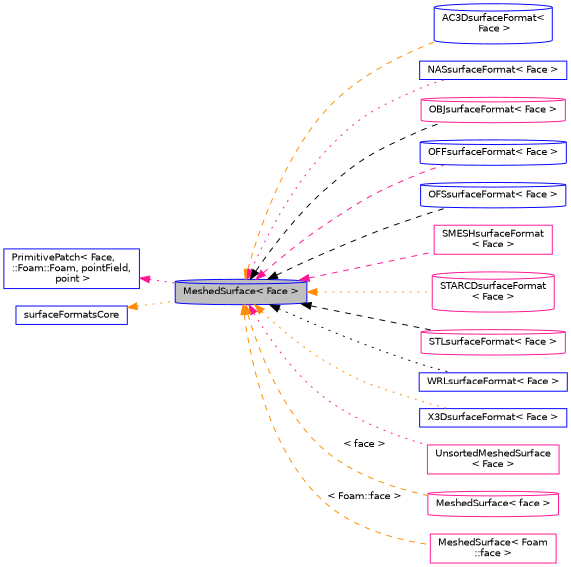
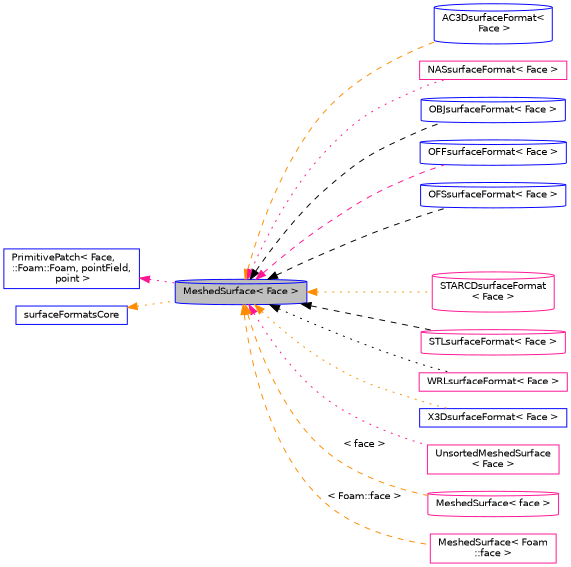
node "NASsurfaceFormat< Face >": color blue -> deeppink
node "OBJsurfaceFormat< Face >": color deeppink -> blue
node "SMESHsurfaceFormat < Face >": removed
node "WRLsurfaceFormat< Face >": color blue -> deeppink
